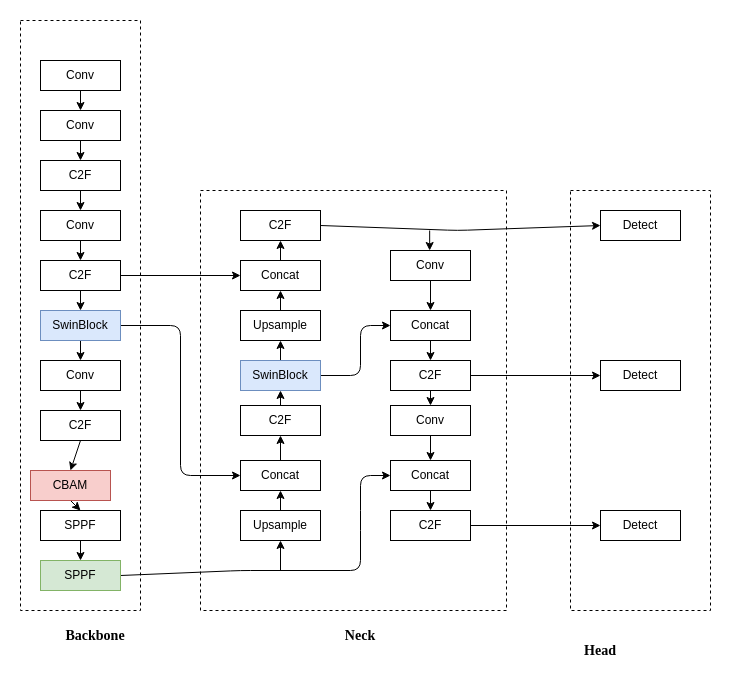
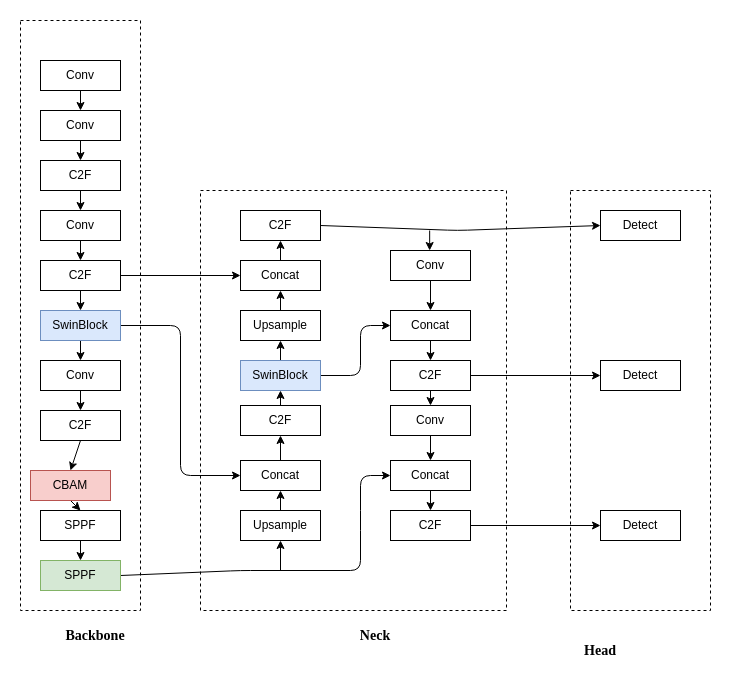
node "Neck": moved (361, 636) -> (376, 636)
